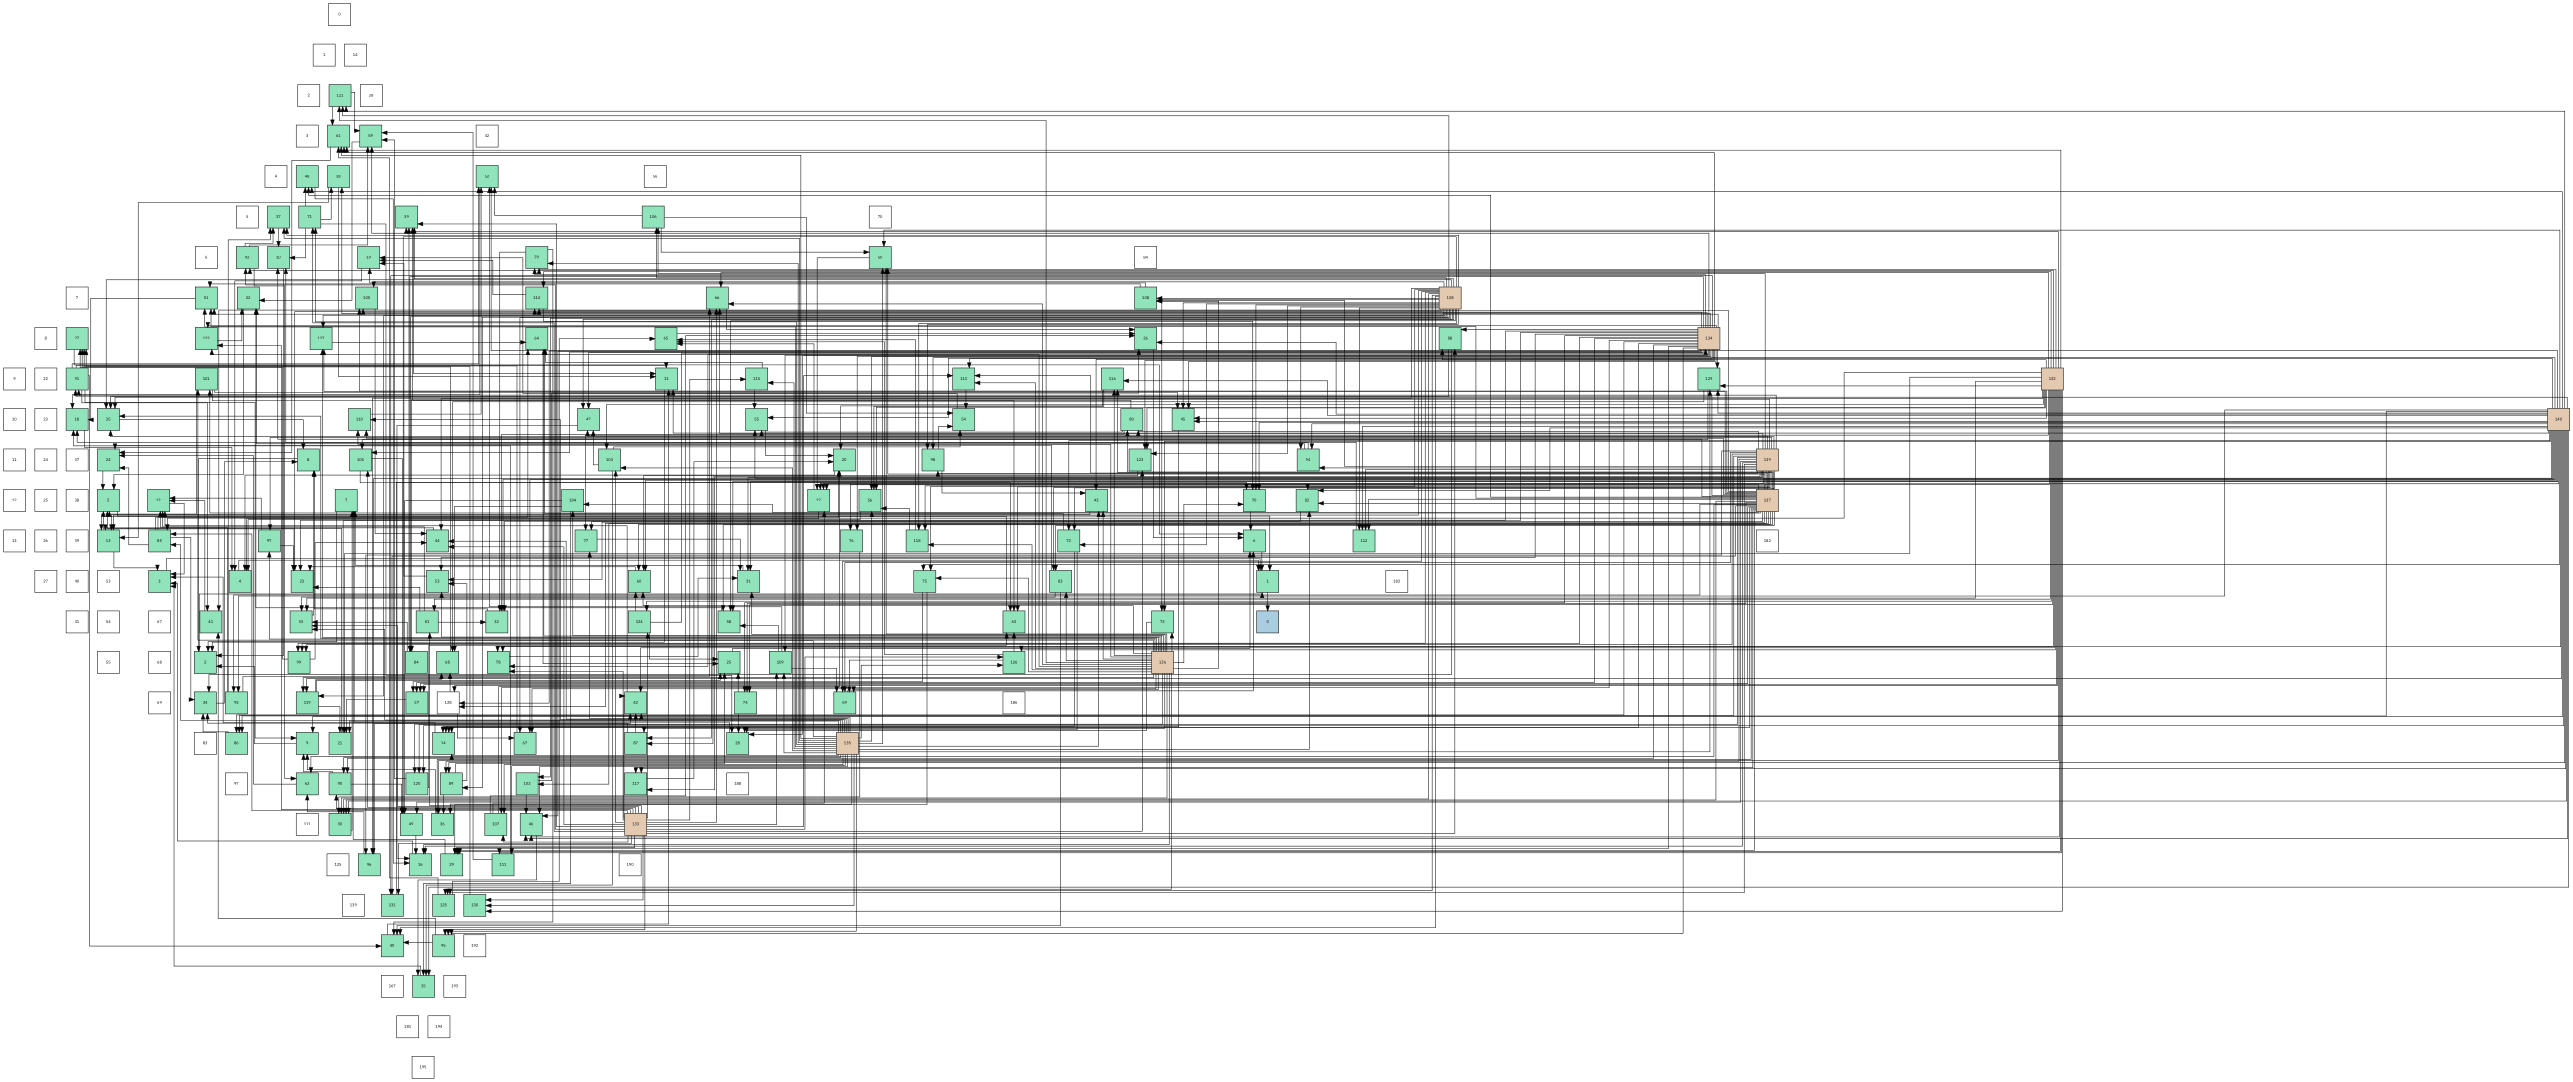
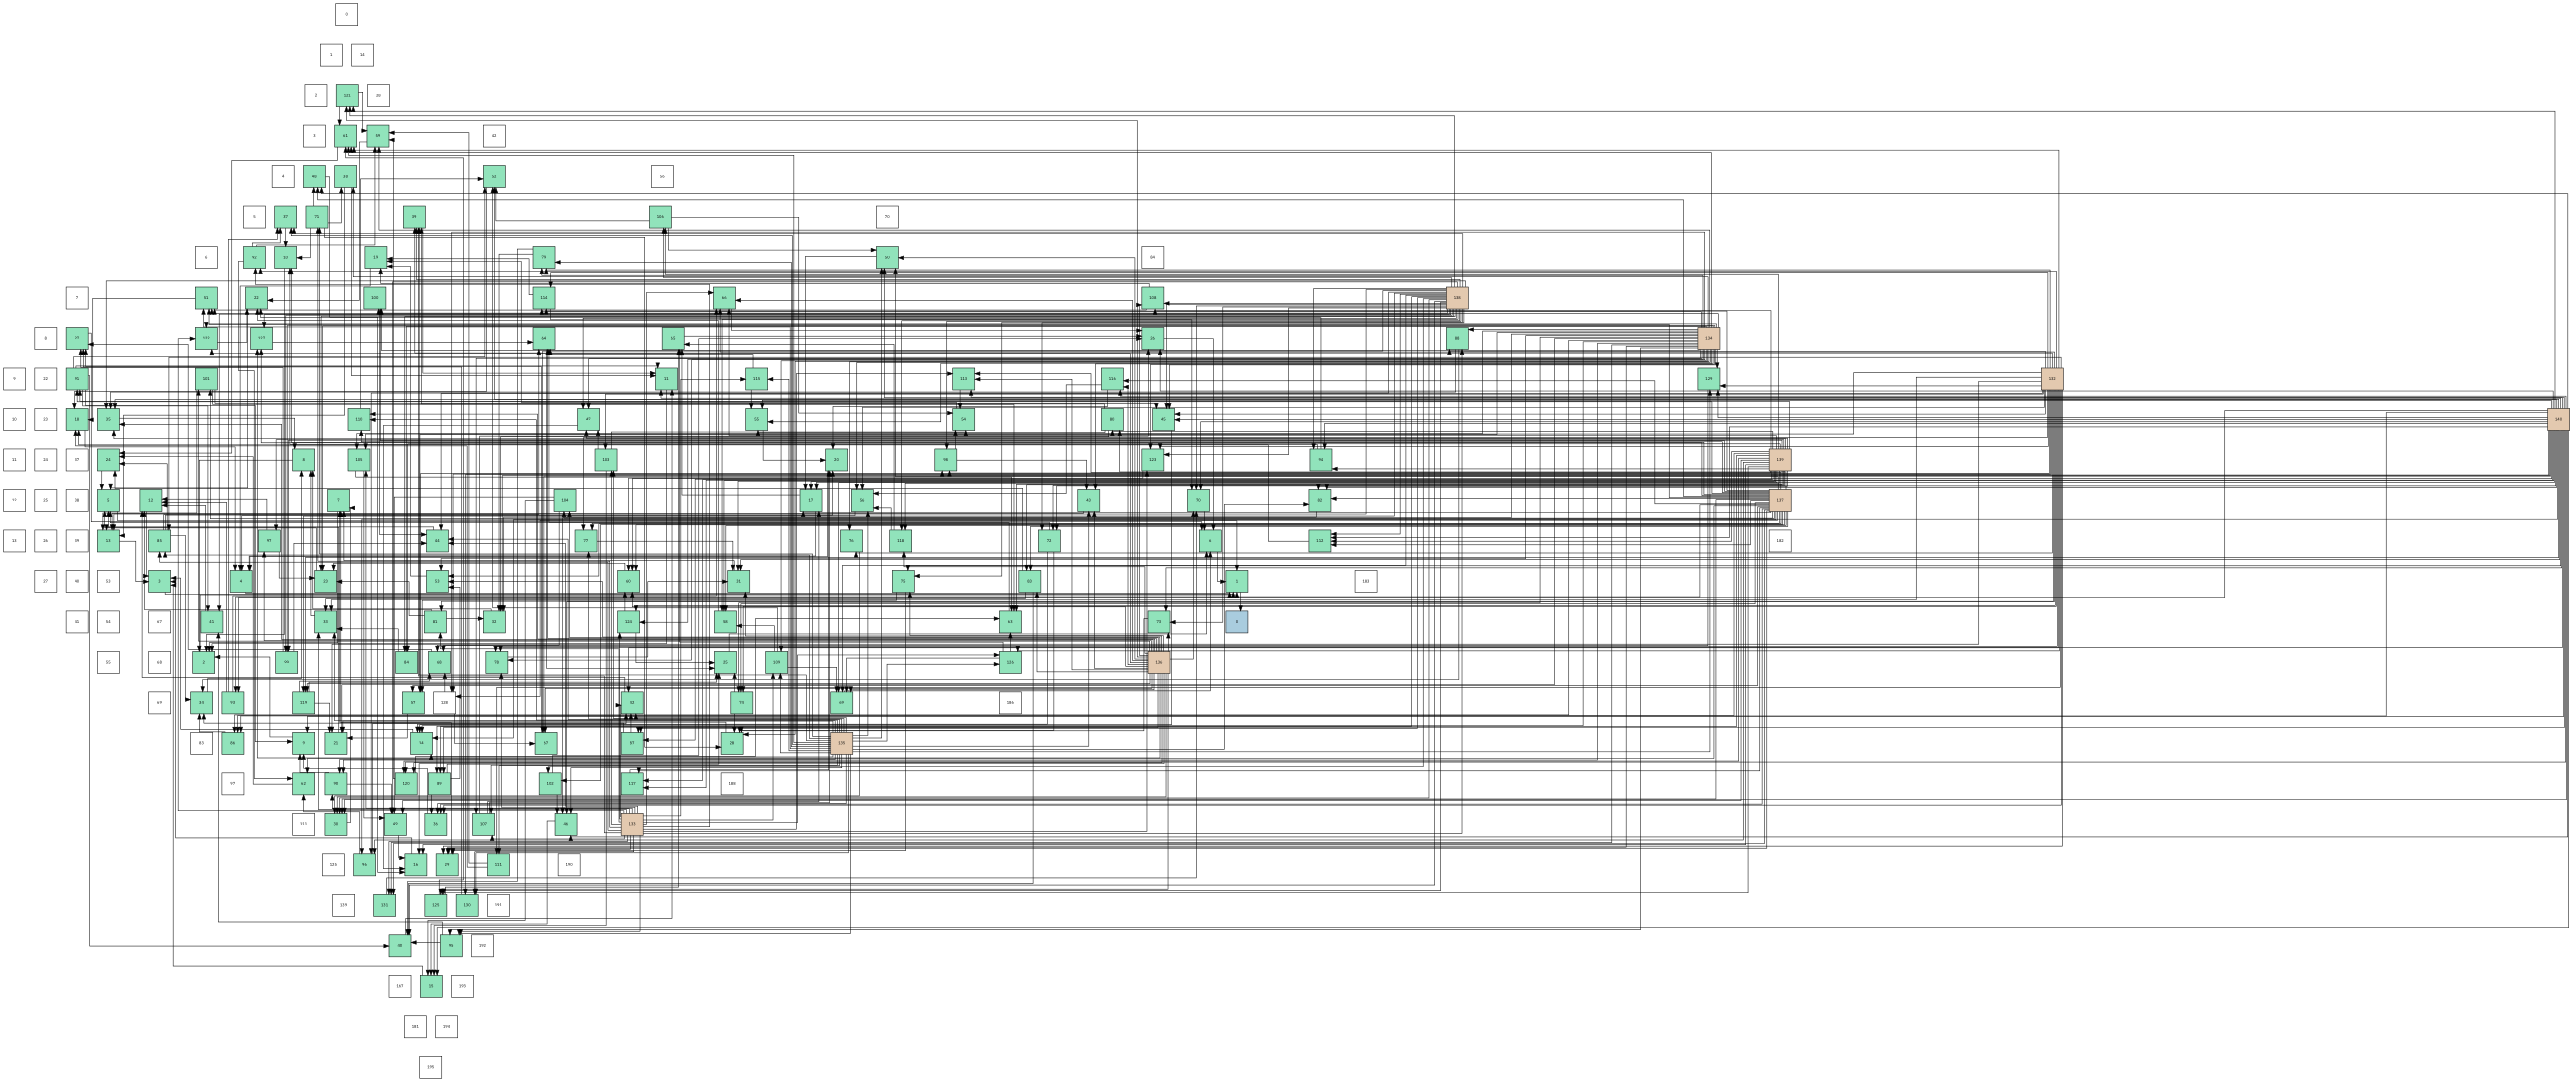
edge "124" -> "134": reversed
edge "129" -> "105": now "132" -> "105"
node "191": added
